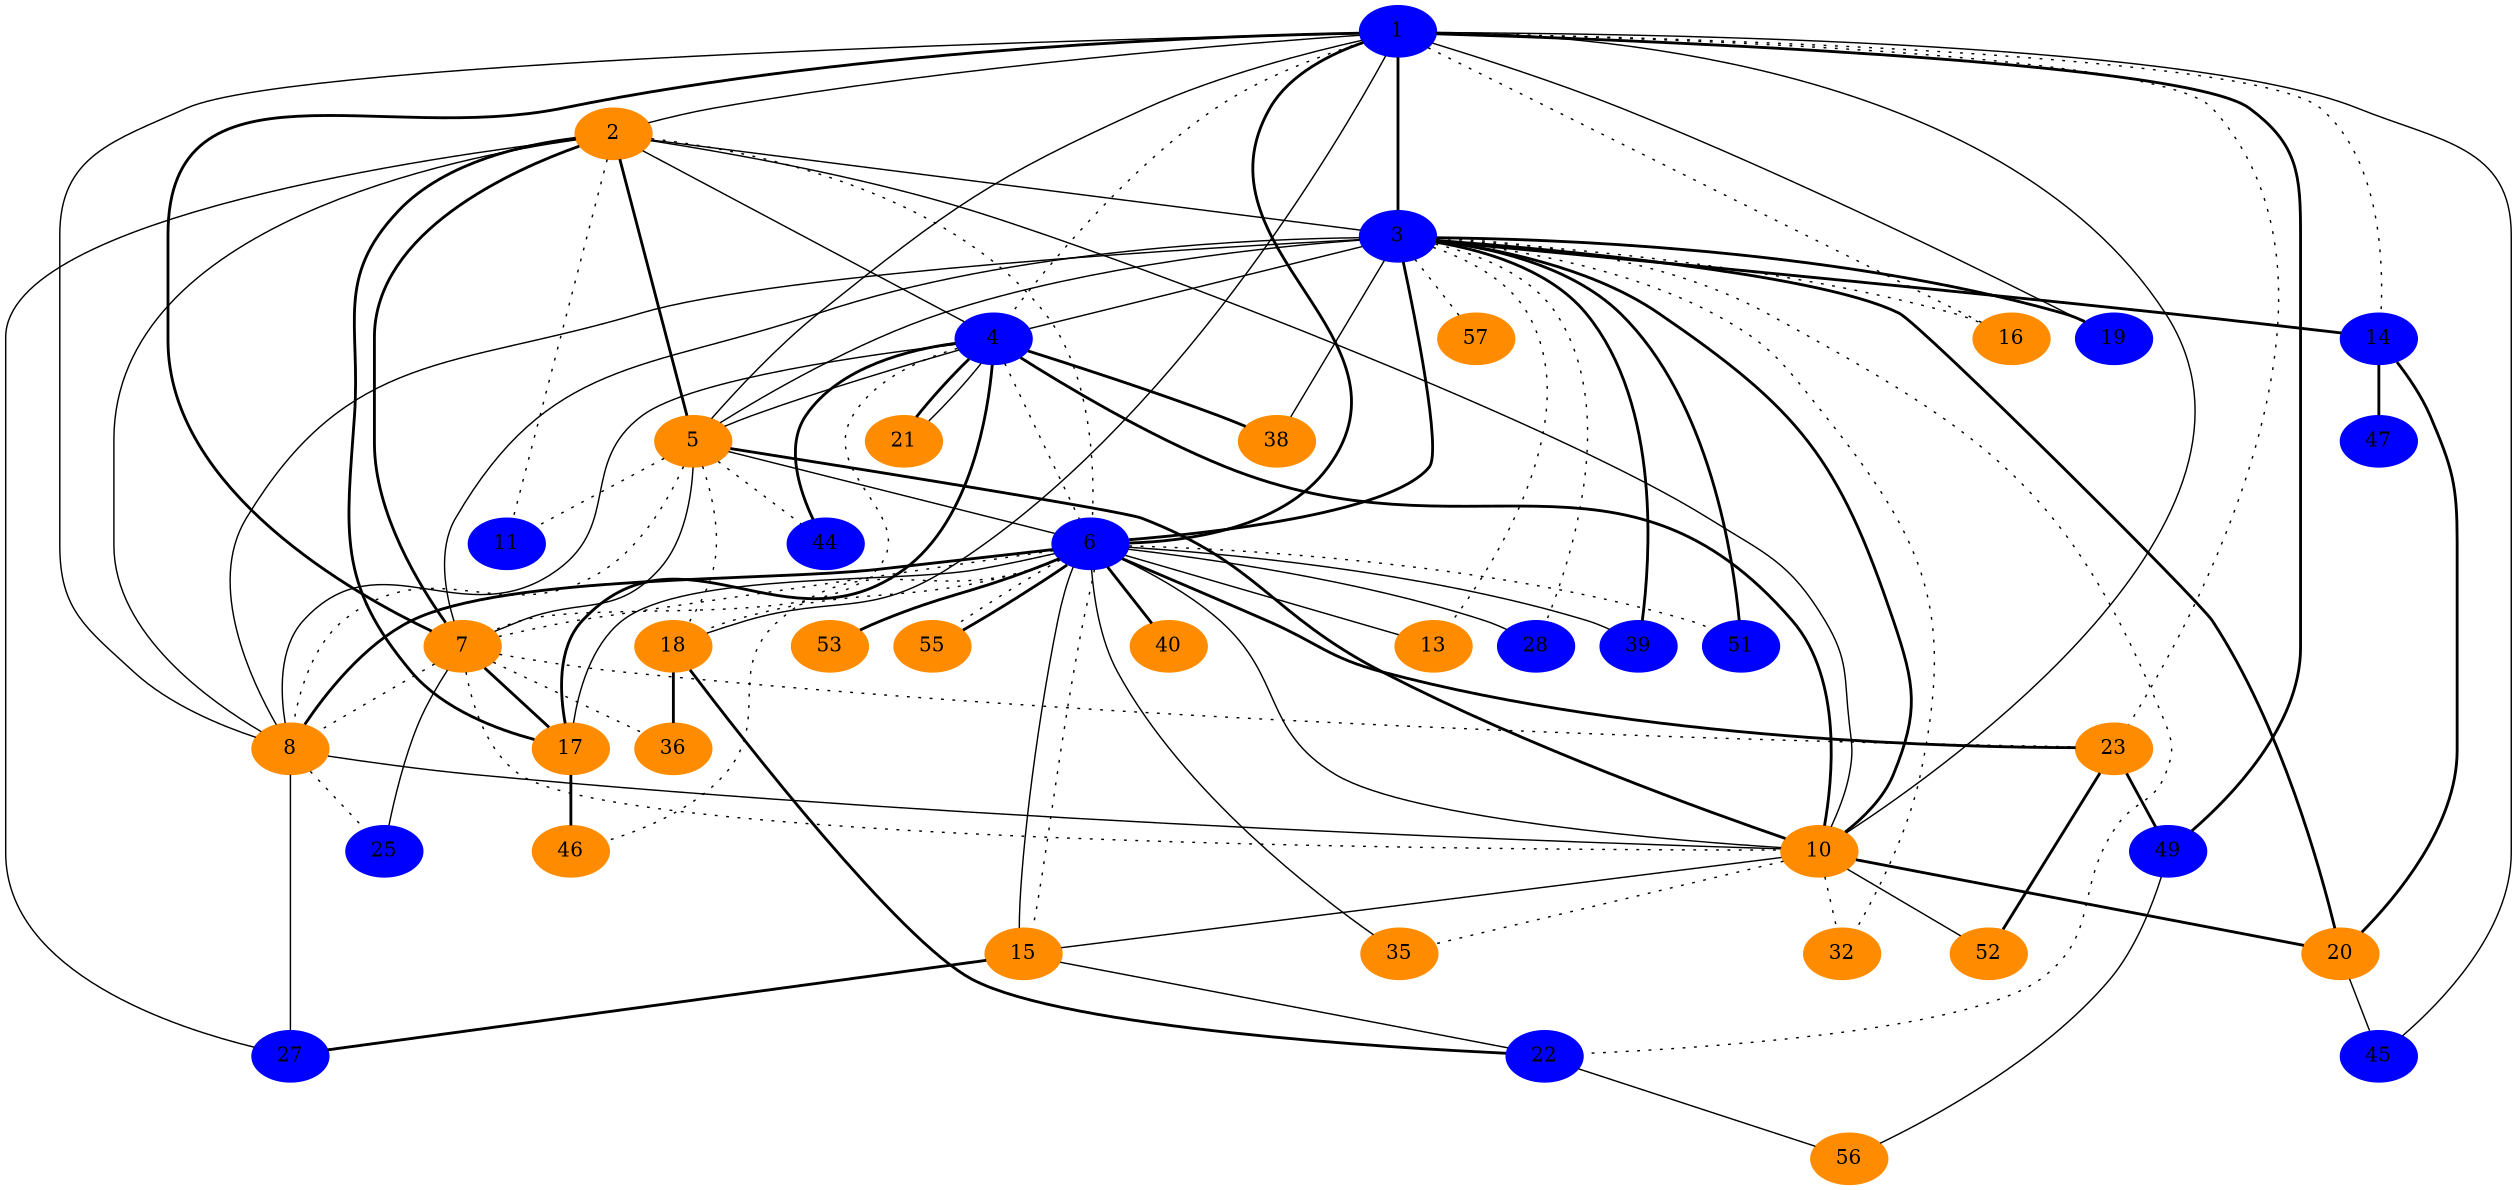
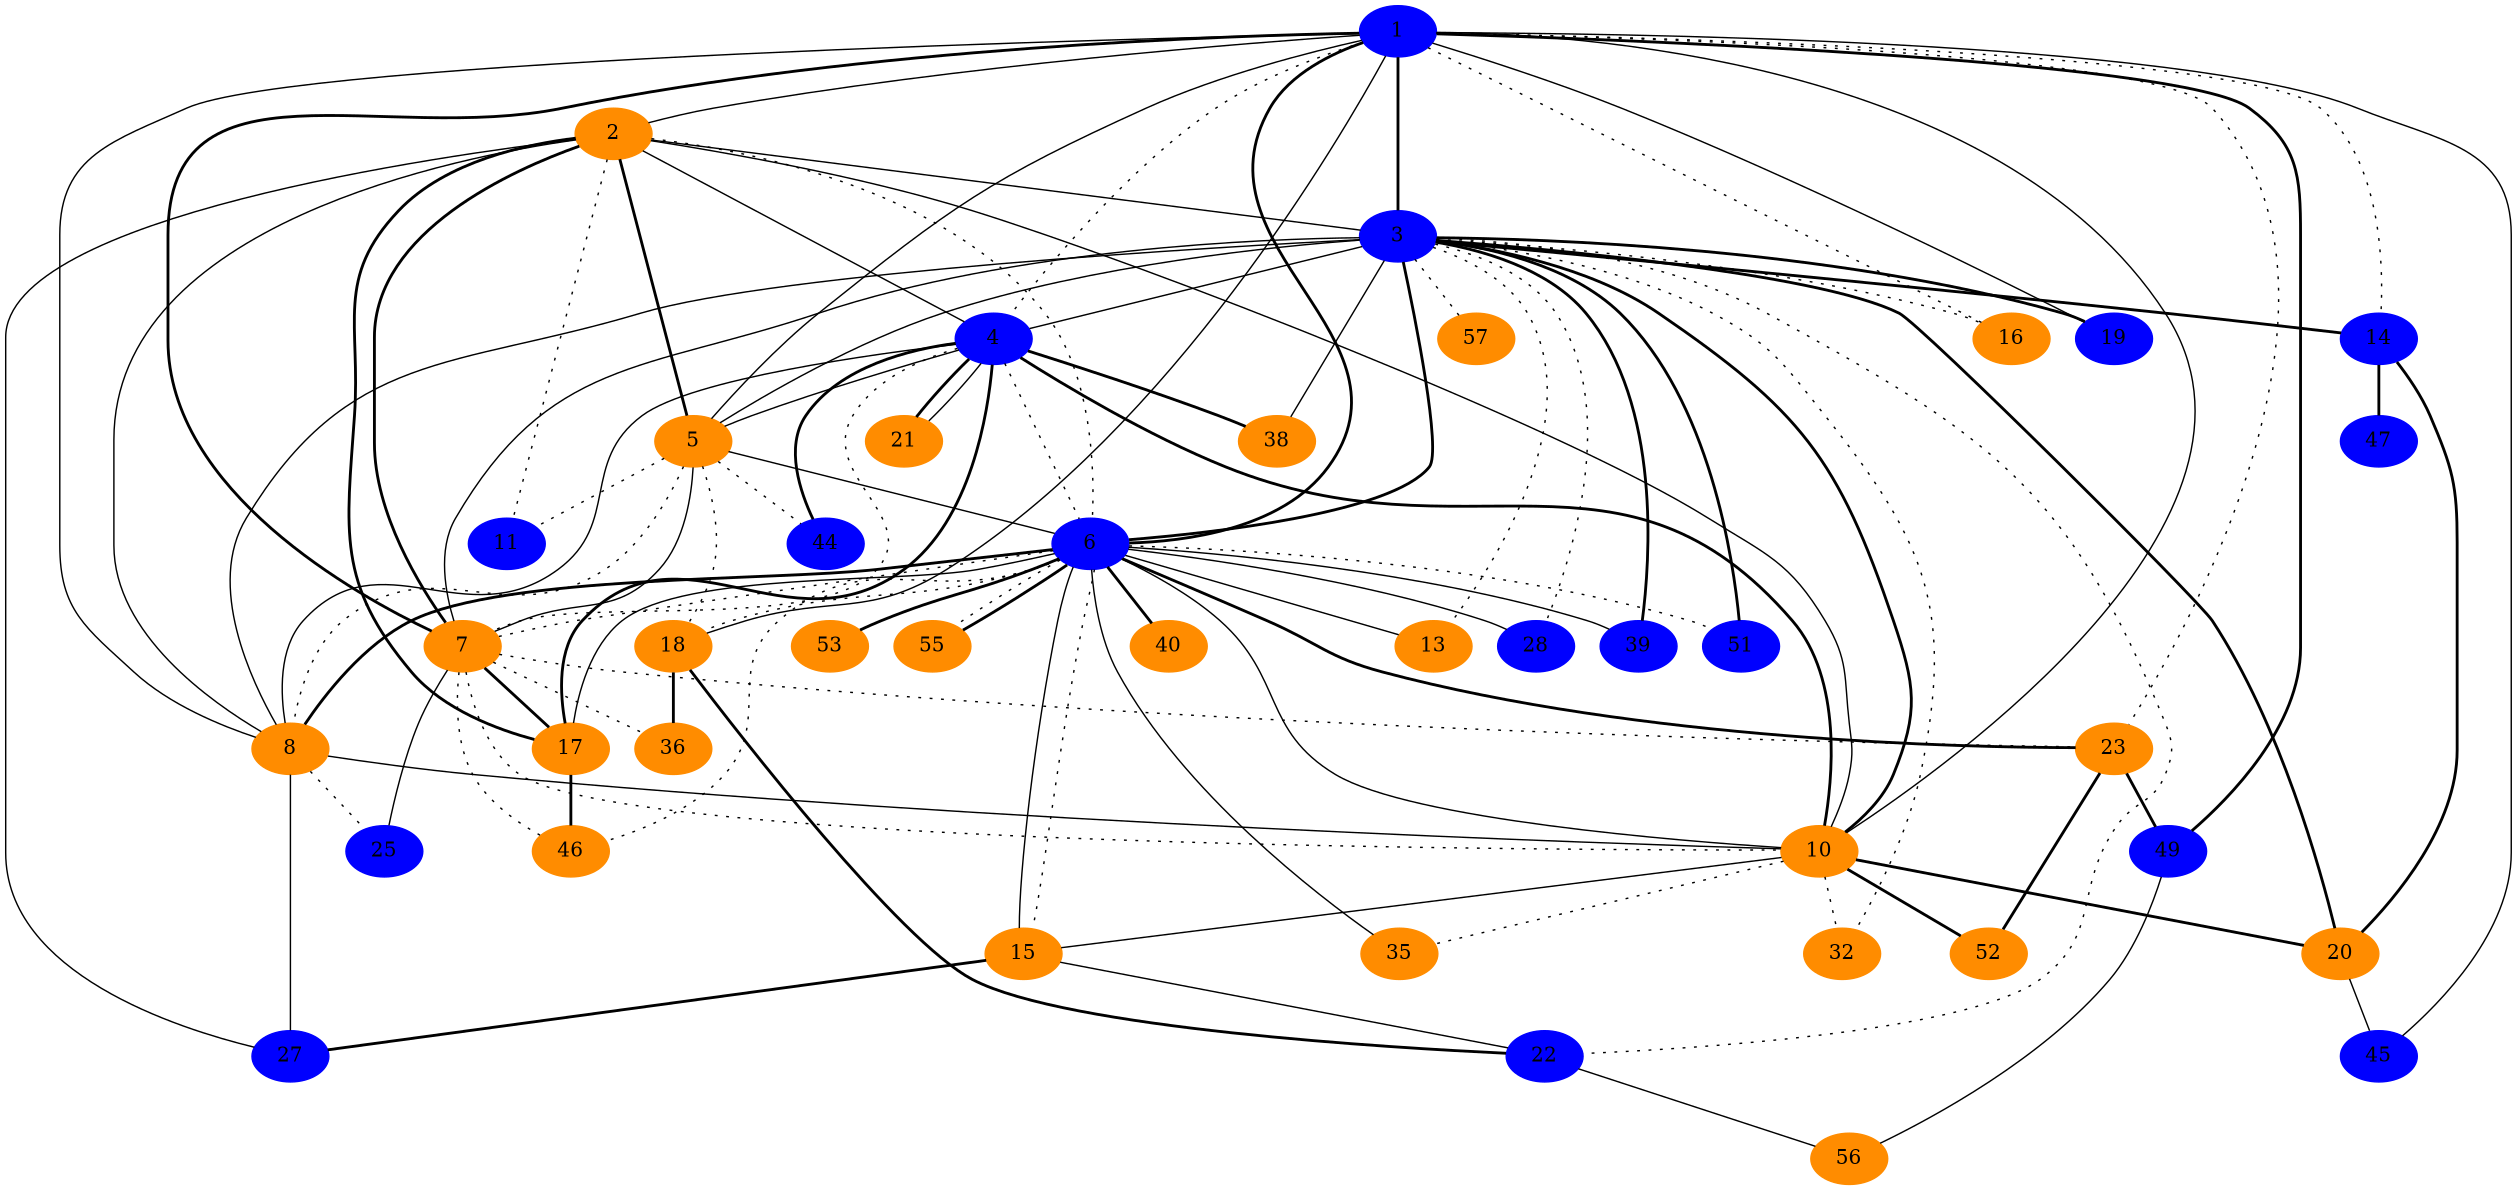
edge "5" -- "10": removed
edge "7" -- "8": now "7" -- "46"
edge "10" -- "52": style solid -> bold
